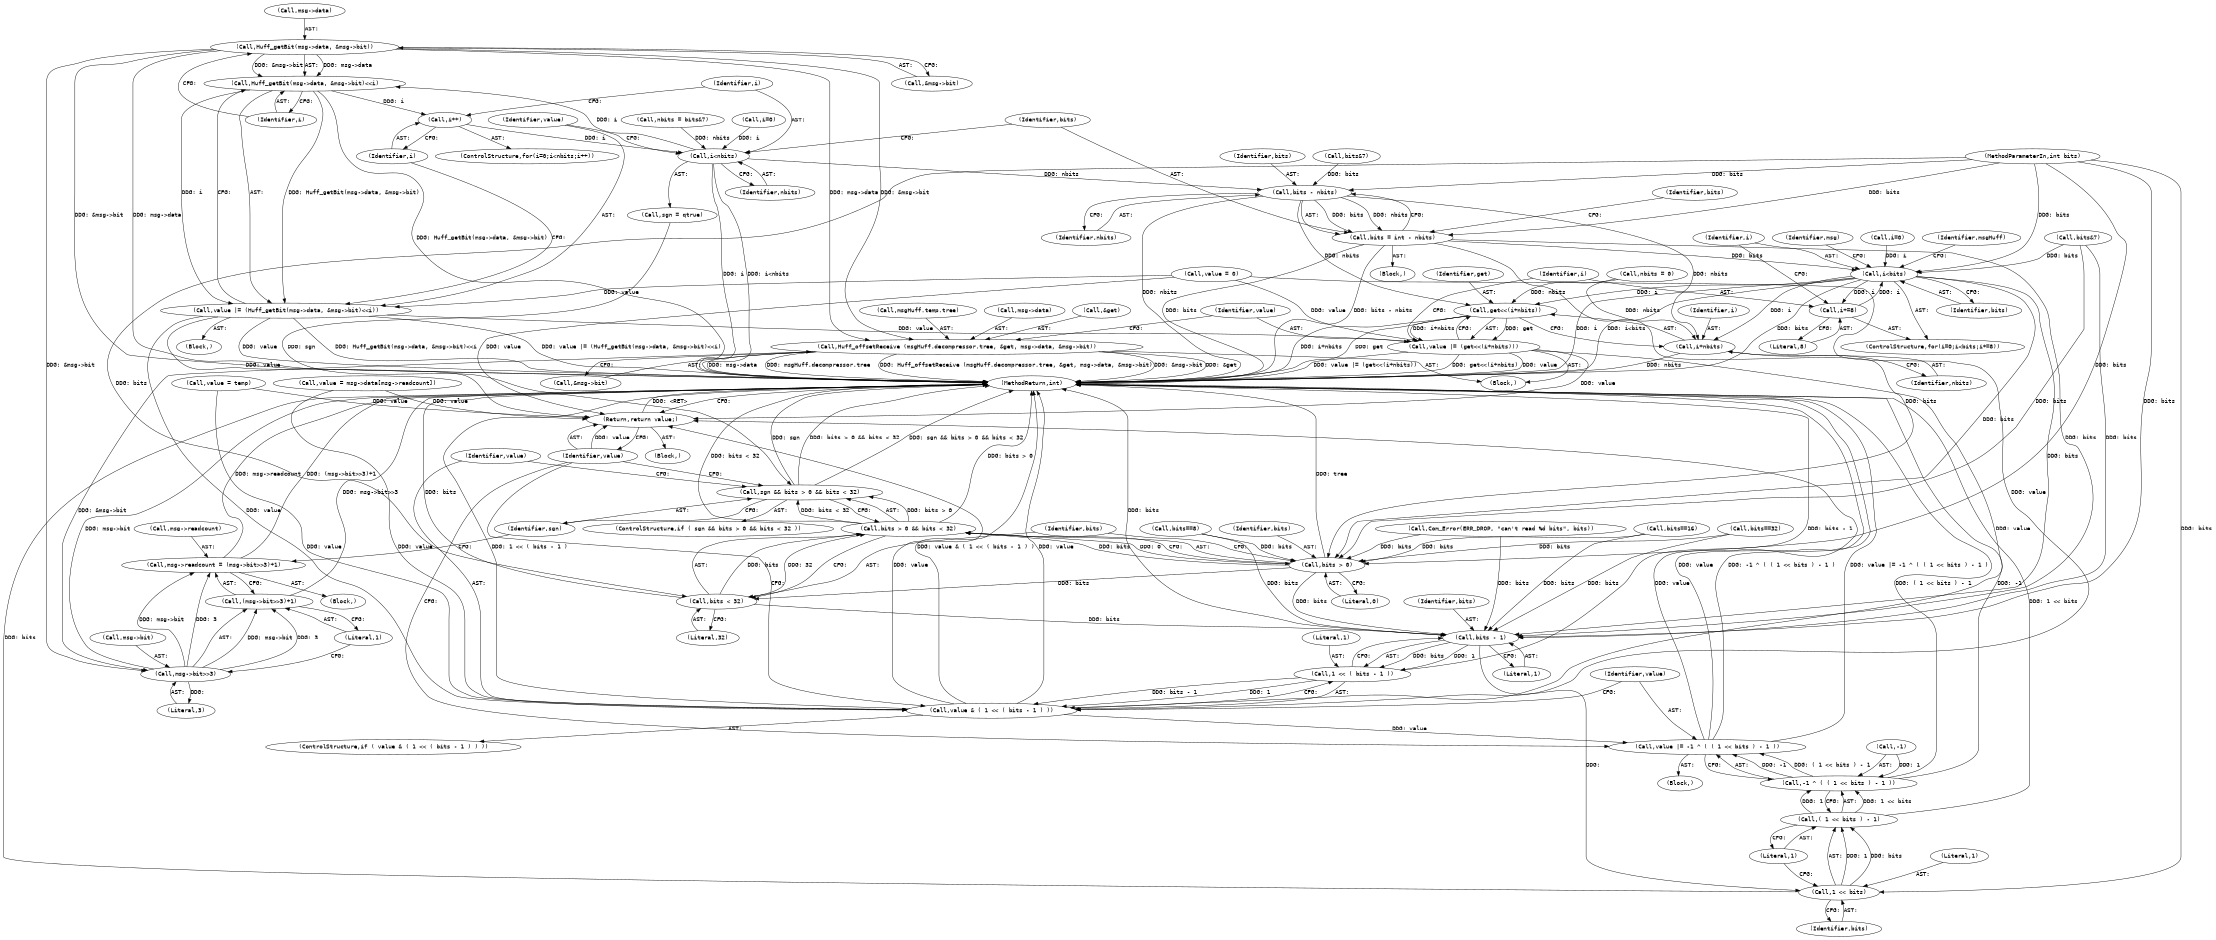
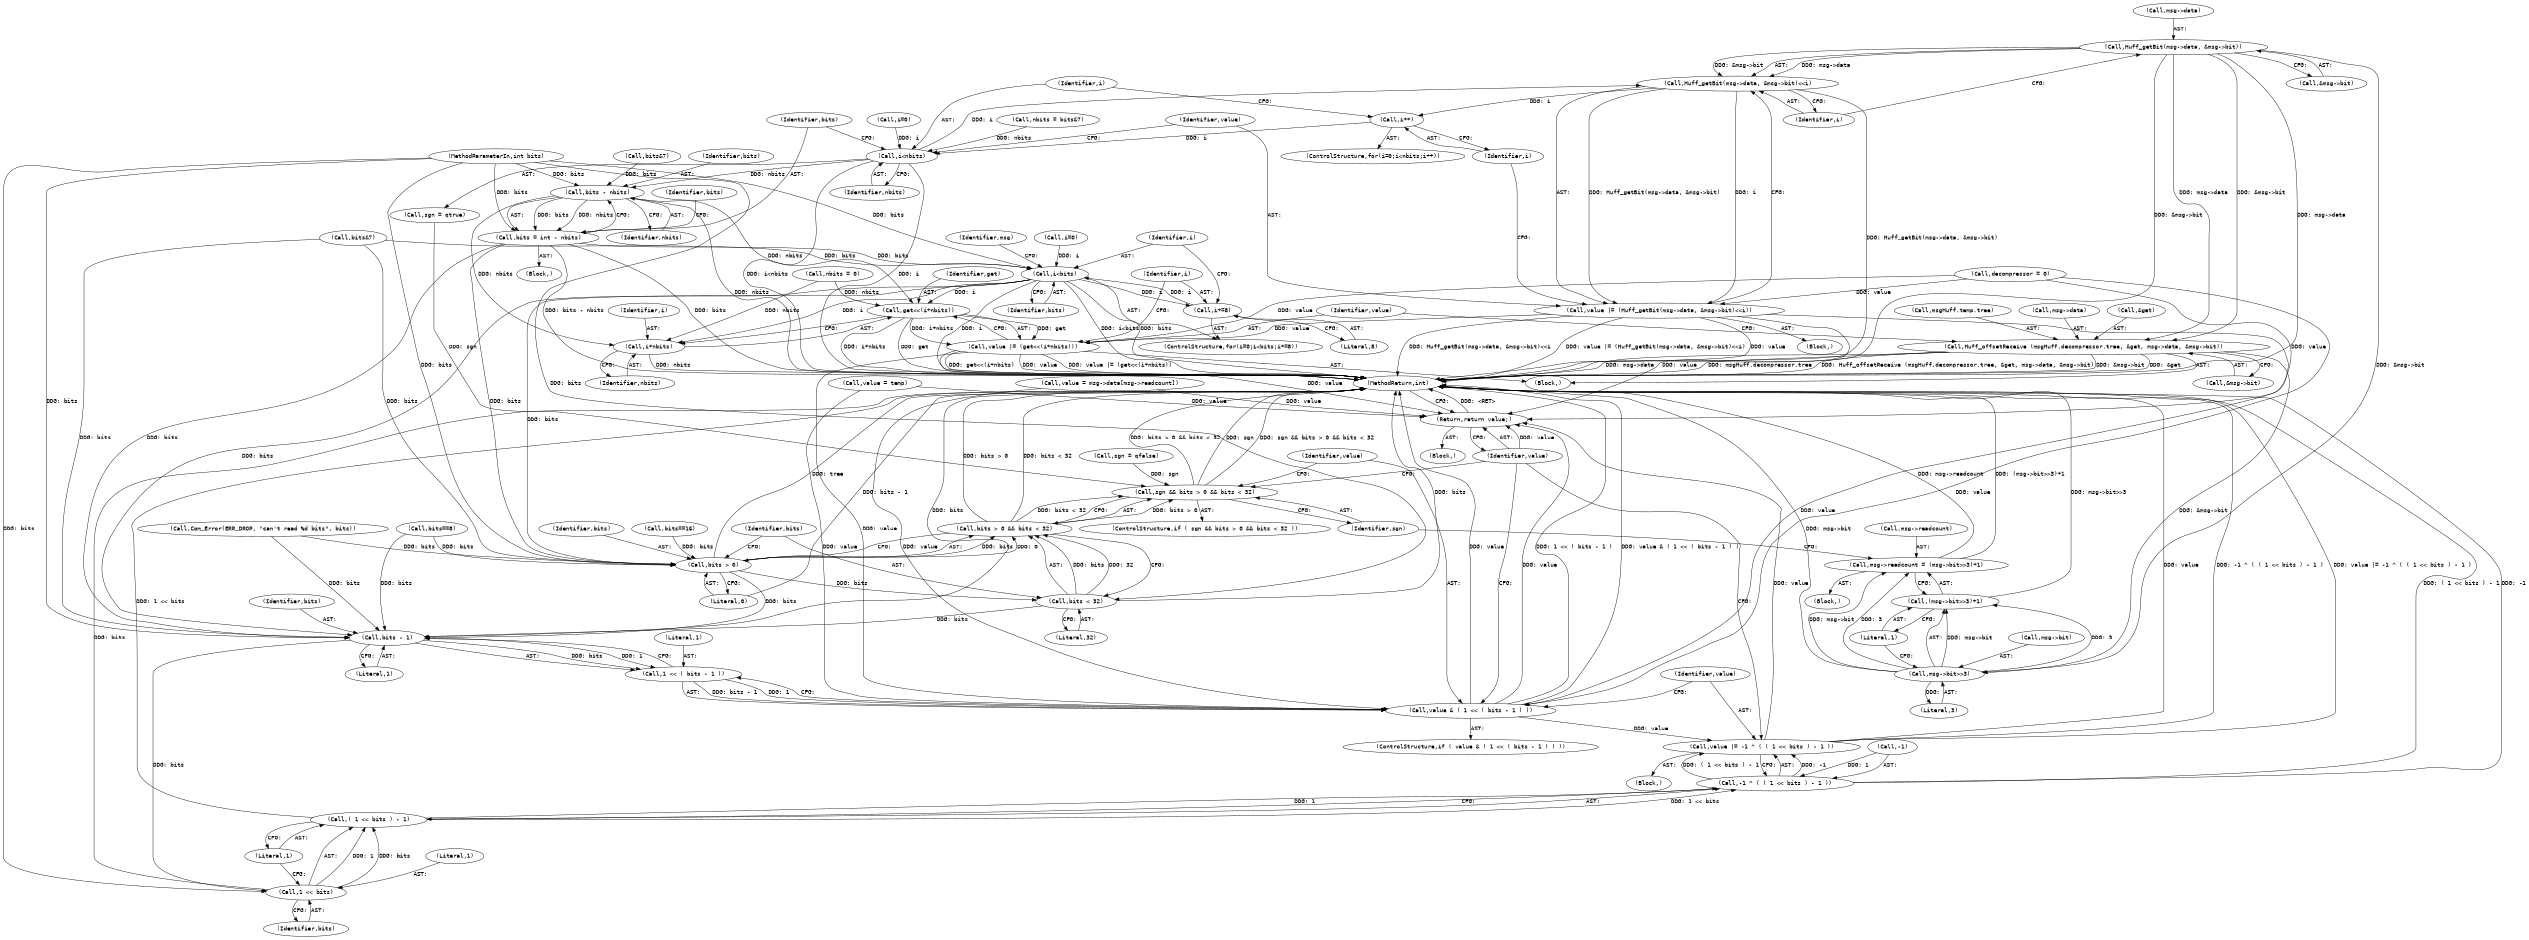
node "(Identifier,msgHuff)": removed
node "(Call,value = 0)": label "(Call,value = 0)" -> "(Call,decompressor = 0)"
edge "(Call,1 << ( bits - 1 ))" -> "(MethodReturn,int)": now "(Literal,0)" -> "(MethodReturn,int)"
node "(Call,sgn = qfalse)": added
node "(Call,bits==32)": removed
edge "(Call,bits==16)" -> "(Call,bits - 1)": removed, label "DDG: bits"
edge "(Call,bits - 1)" -> "(Call,1 << bits)": label "DDG: " -> "DDG: bits"
